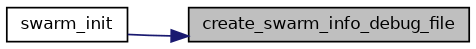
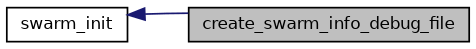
edge "swarm_init" -> "create_swarm_info_debug_file": reversed
